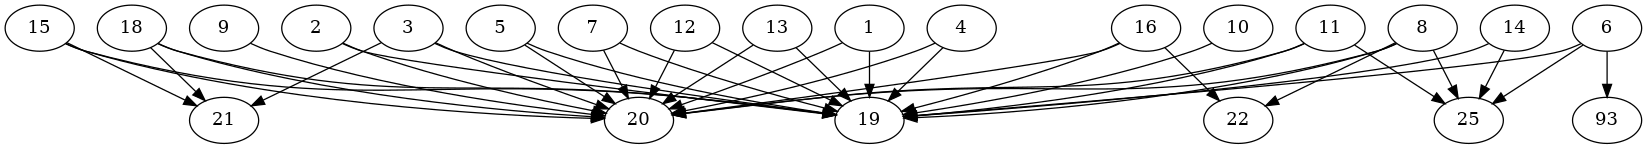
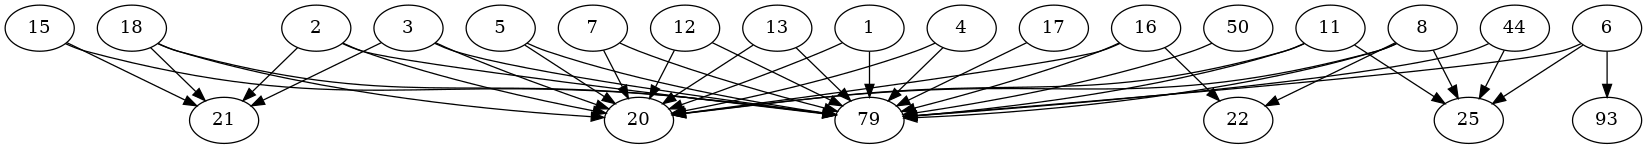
node "9": removed
node "17": added
node "10": label "10" -> "50"
node "14": label "14" -> "44"
edge "2" -> "21": added
edge "15" -> "20": removed
node "19": label "19" -> "79"
